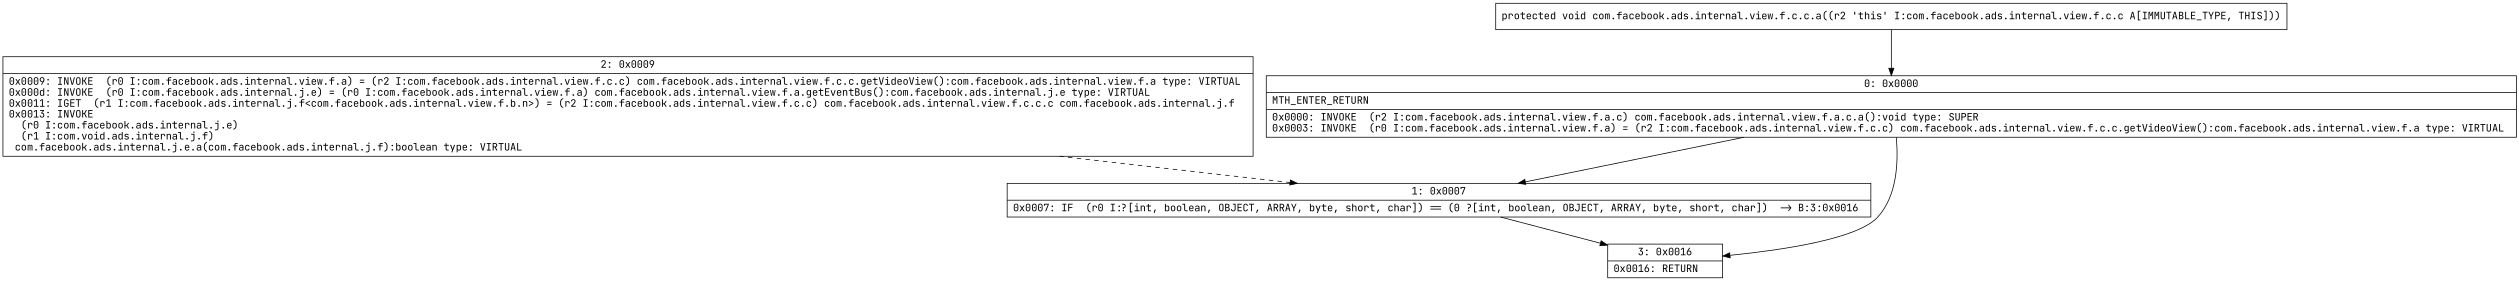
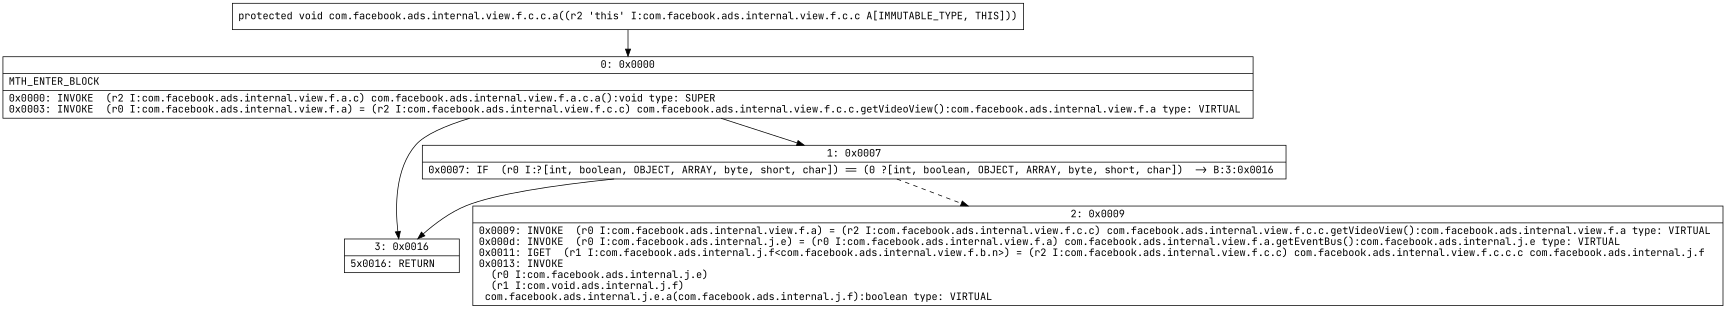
node "0: 0x0000": text "MTH_ENTER_RETURN" -> "MTH_ENTER_BLOCK"
edge "2: 0x0009" -> "1: 0x0007": reversed
node "3: 0x0016": text "0x0016: RETURN" -> "5x0016: RETURN"
